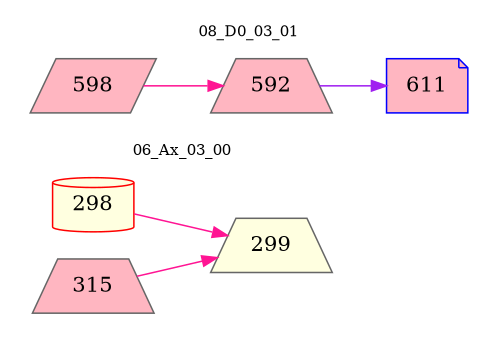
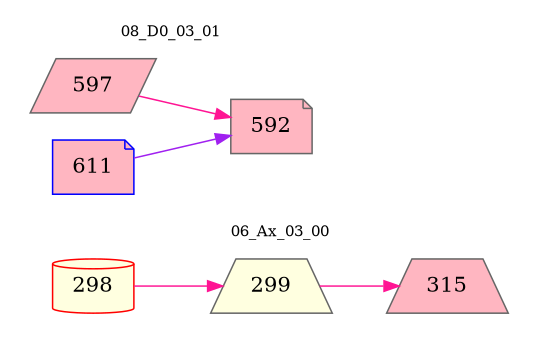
node "598": label "598" -> "597"
node "592": shape trapezium -> note
edge "592" -> "611": reversed
edge "315" -> "299": reversed
